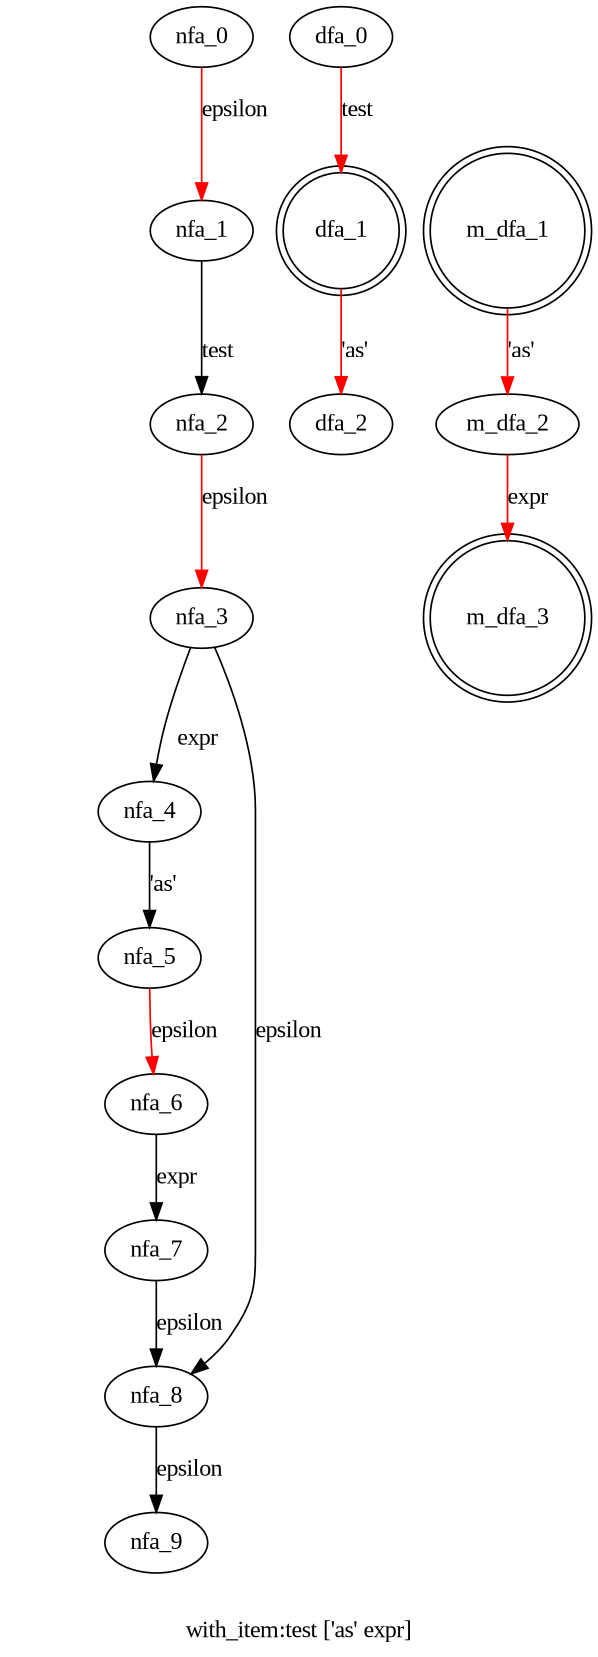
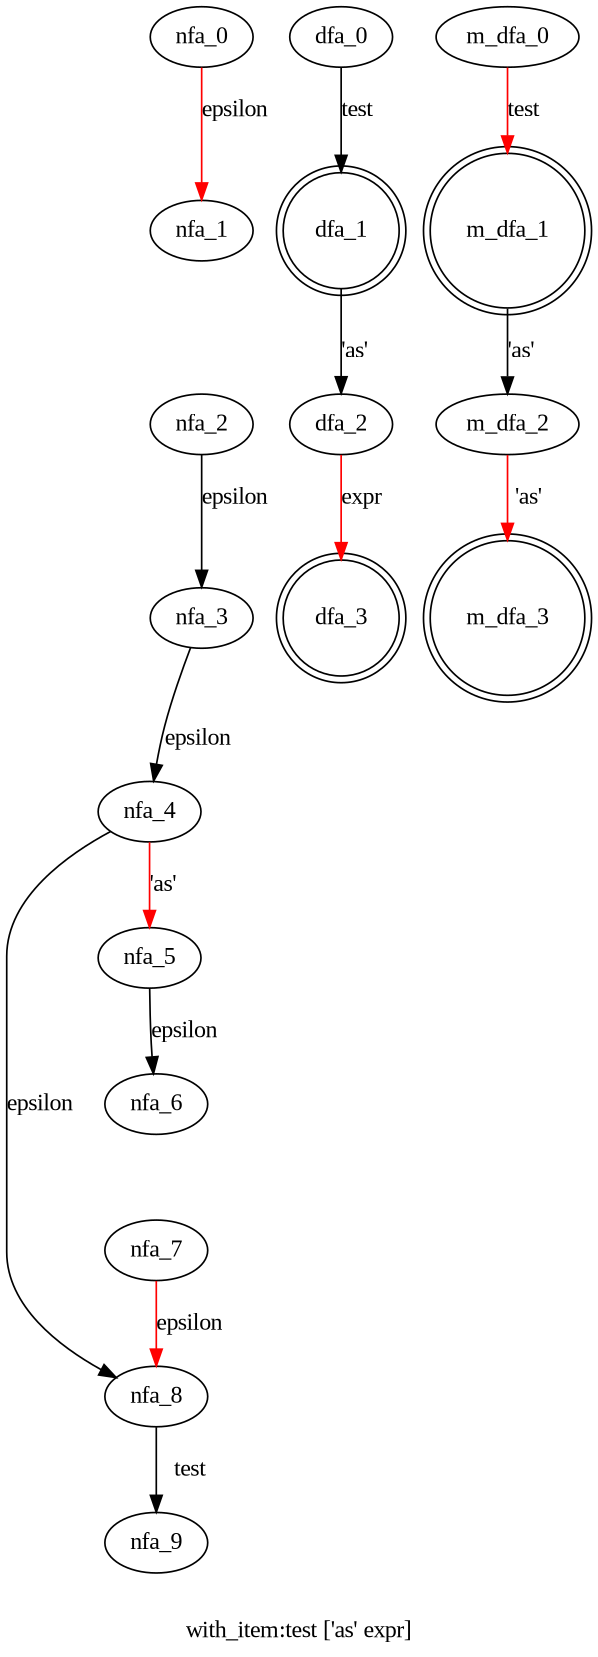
node "m_dfa_0": added
edge "dfa_0" -> "dfa_1": color red -> black
edge "nfa_1" -> "nfa_2": removed, label "test"
edge "dfa_1" -> "dfa_2": color red -> black
edge "m_dfa_1" -> "m_dfa_2": color red -> black
edge "m_dfa_2" -> "m_dfa_3": label "expr" -> "'as'"
edge "nfa_2" -> "nfa_3": color red -> black
node "dfa_3": added
edge "nfa_3" -> "nfa_4": label "expr" -> "epsilon"
edge "nfa_4" -> "nfa_5": color black -> red
edge "nfa_3" -> "nfa_8": now "nfa_4" -> "nfa_8"
edge "nfa_5" -> "nfa_6": color red -> black
edge "nfa_6" -> "nfa_7": removed, label "expr"
edge "nfa_7" -> "nfa_8": color black -> red
edge "nfa_8" -> "nfa_9": label "epsilon" -> "test"
